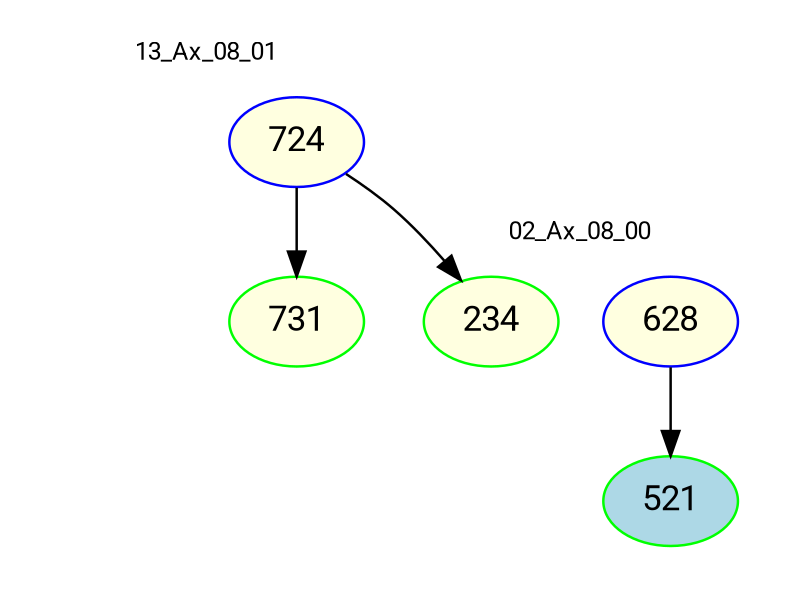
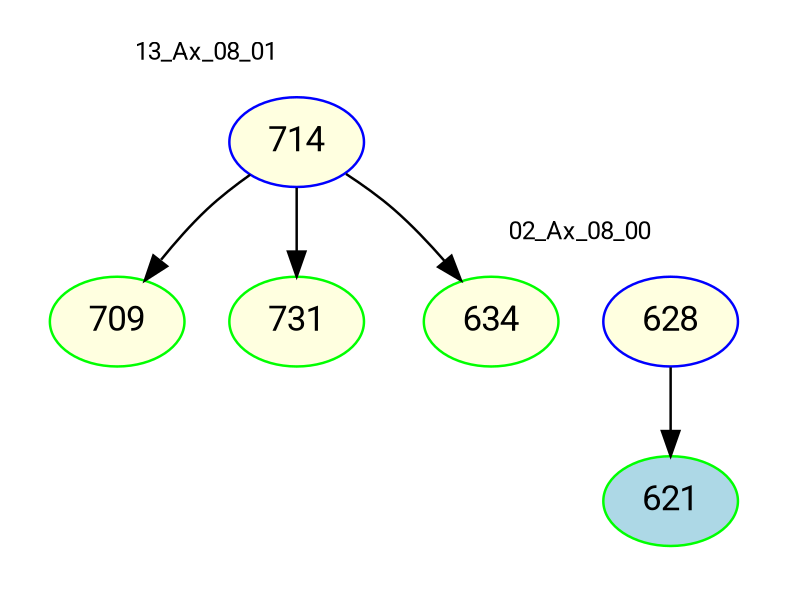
node "724": label "724" -> "714"
node "709": added
node "234": label "234" -> "634"
node "521": label "521" -> "621"
